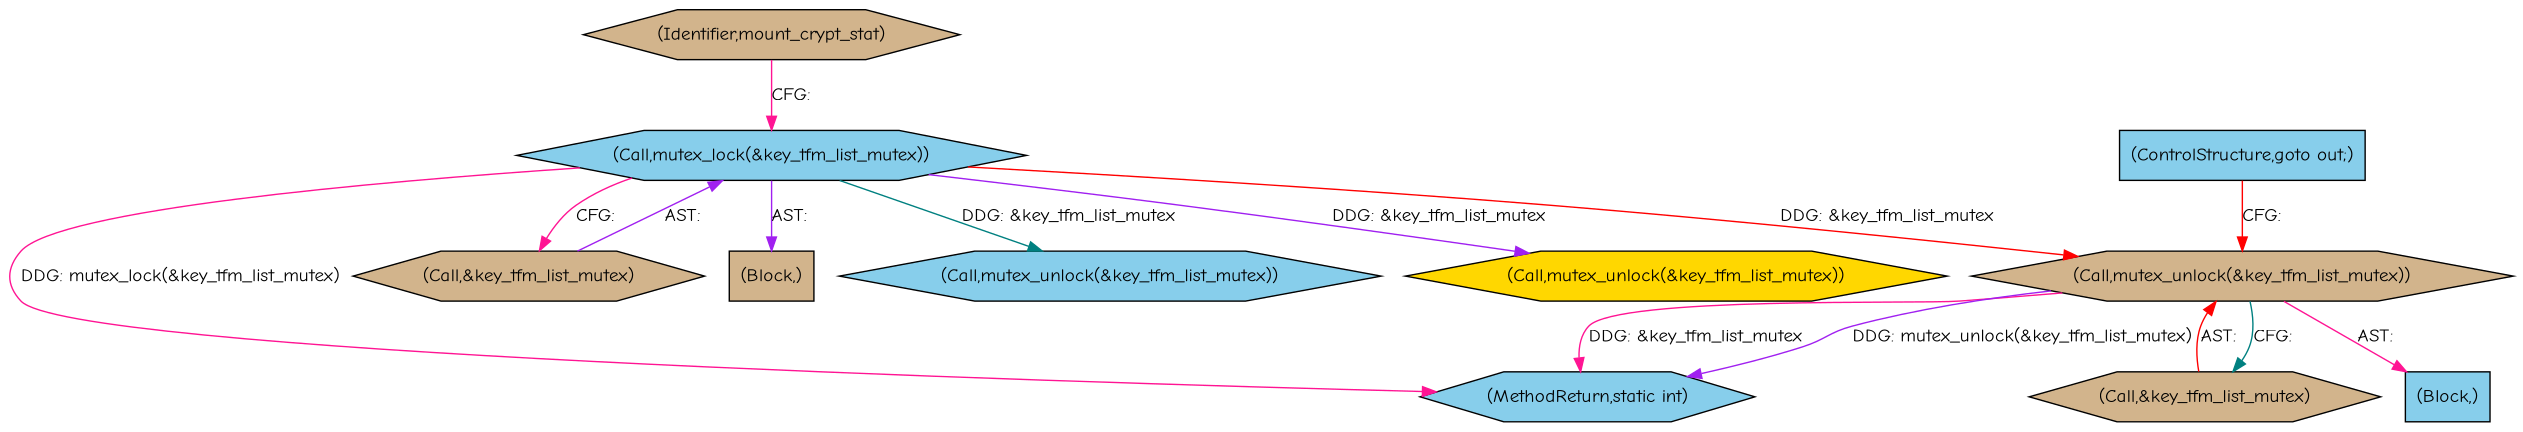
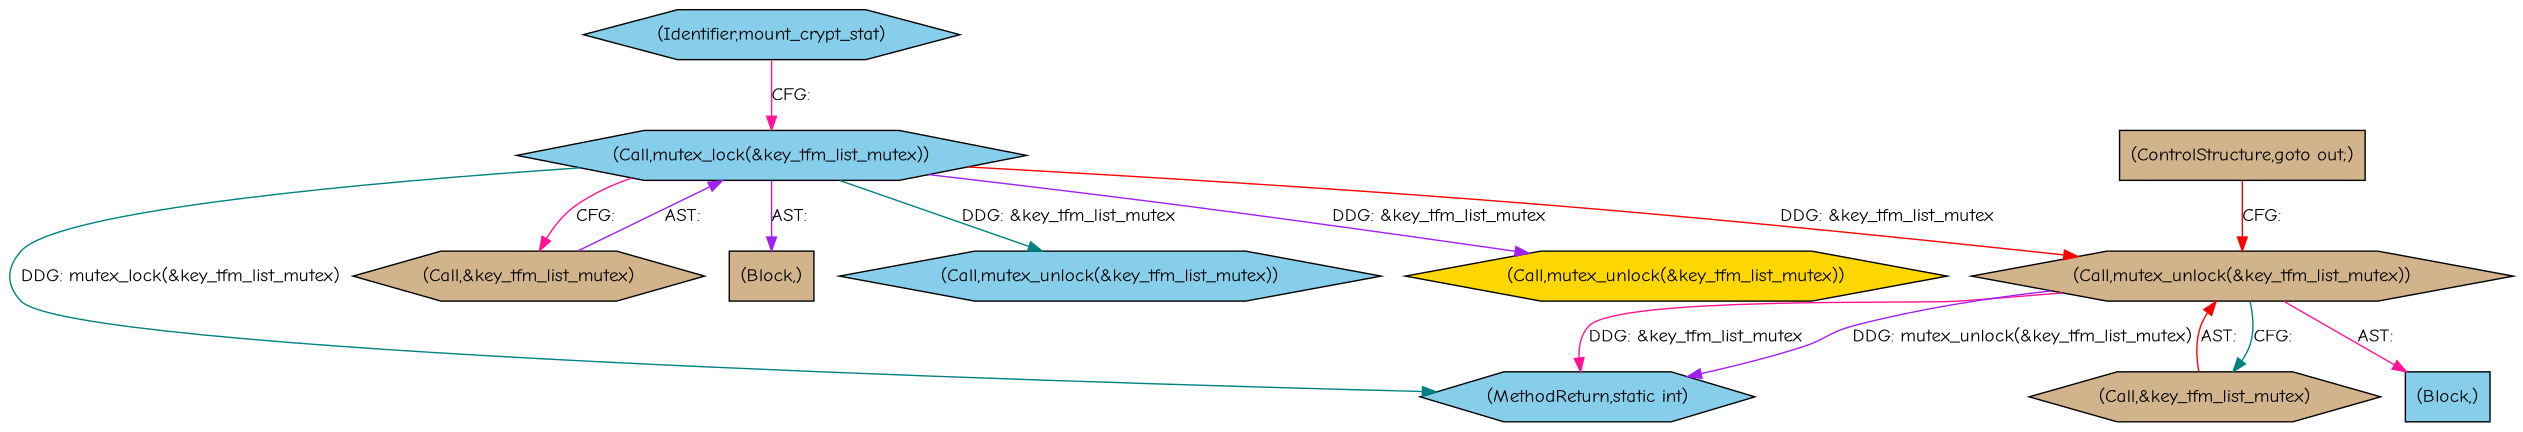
node "(Identifier,mount_crypt_stat)": fillcolor tan -> skyblue
node "(ControlStructure,goto out;)": fillcolor skyblue -> tan
edge "(Call,mutex_lock(&key_tfm_list_mutex))" -> "(MethodReturn,static int)": color deeppink -> teal
